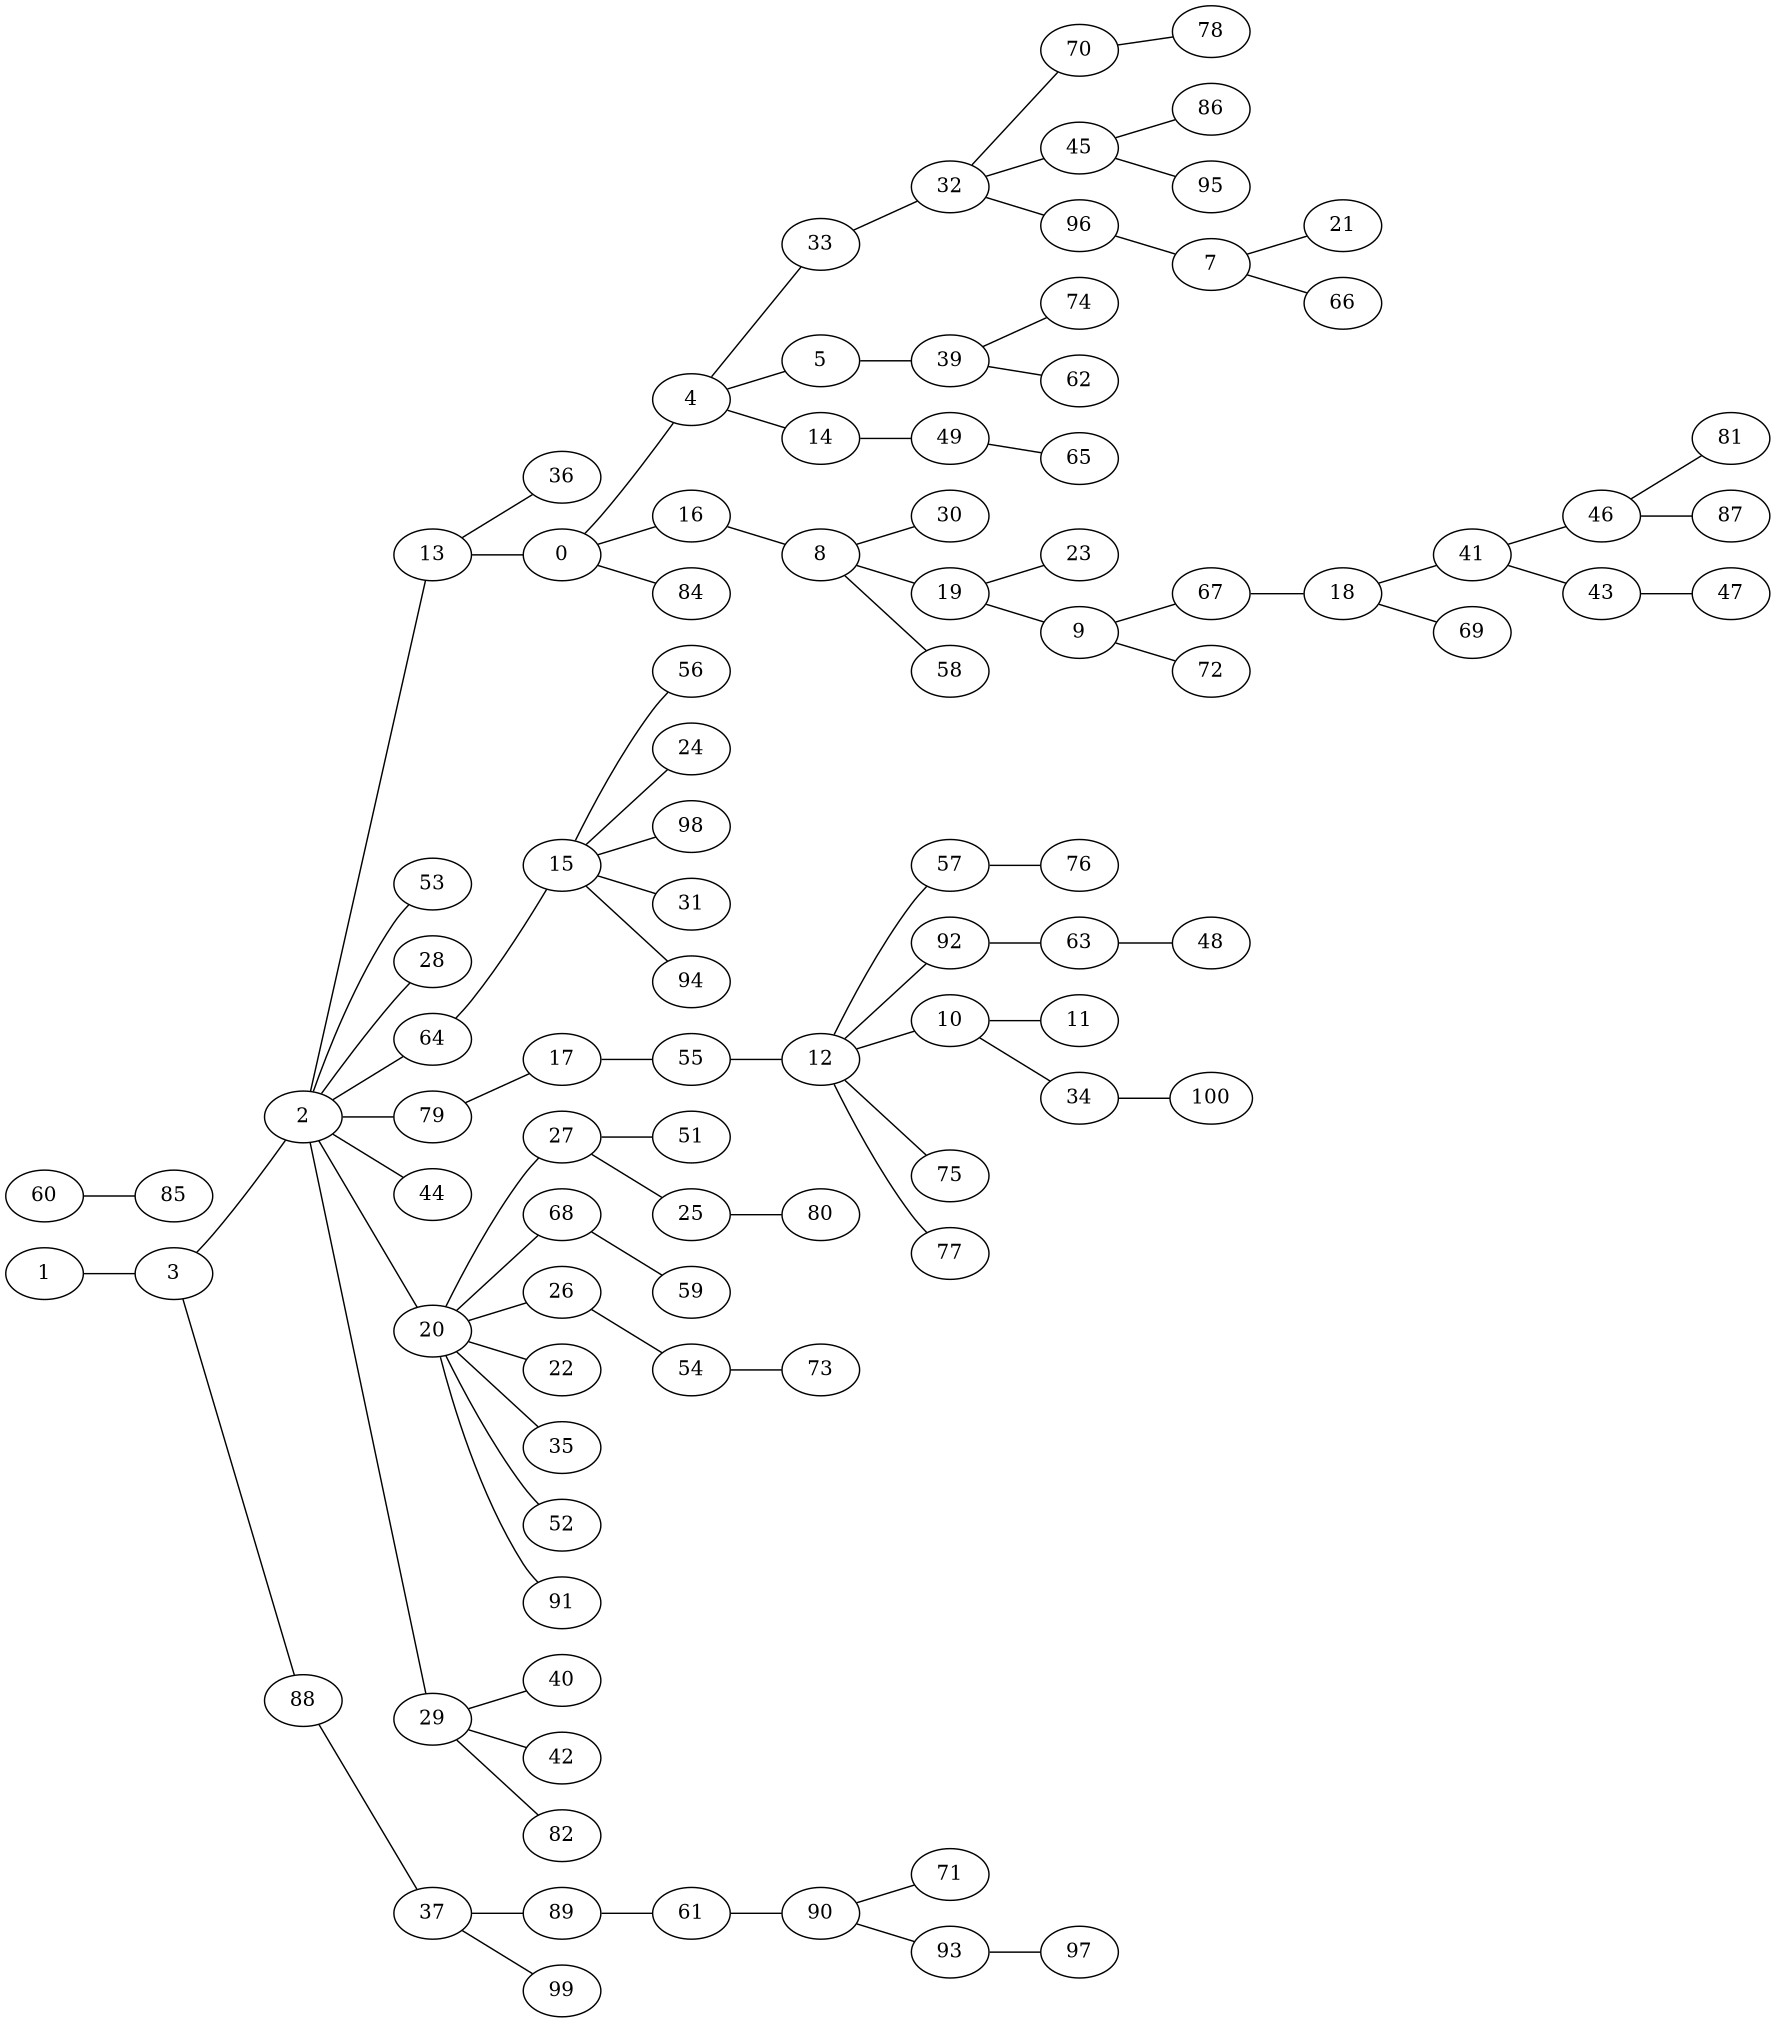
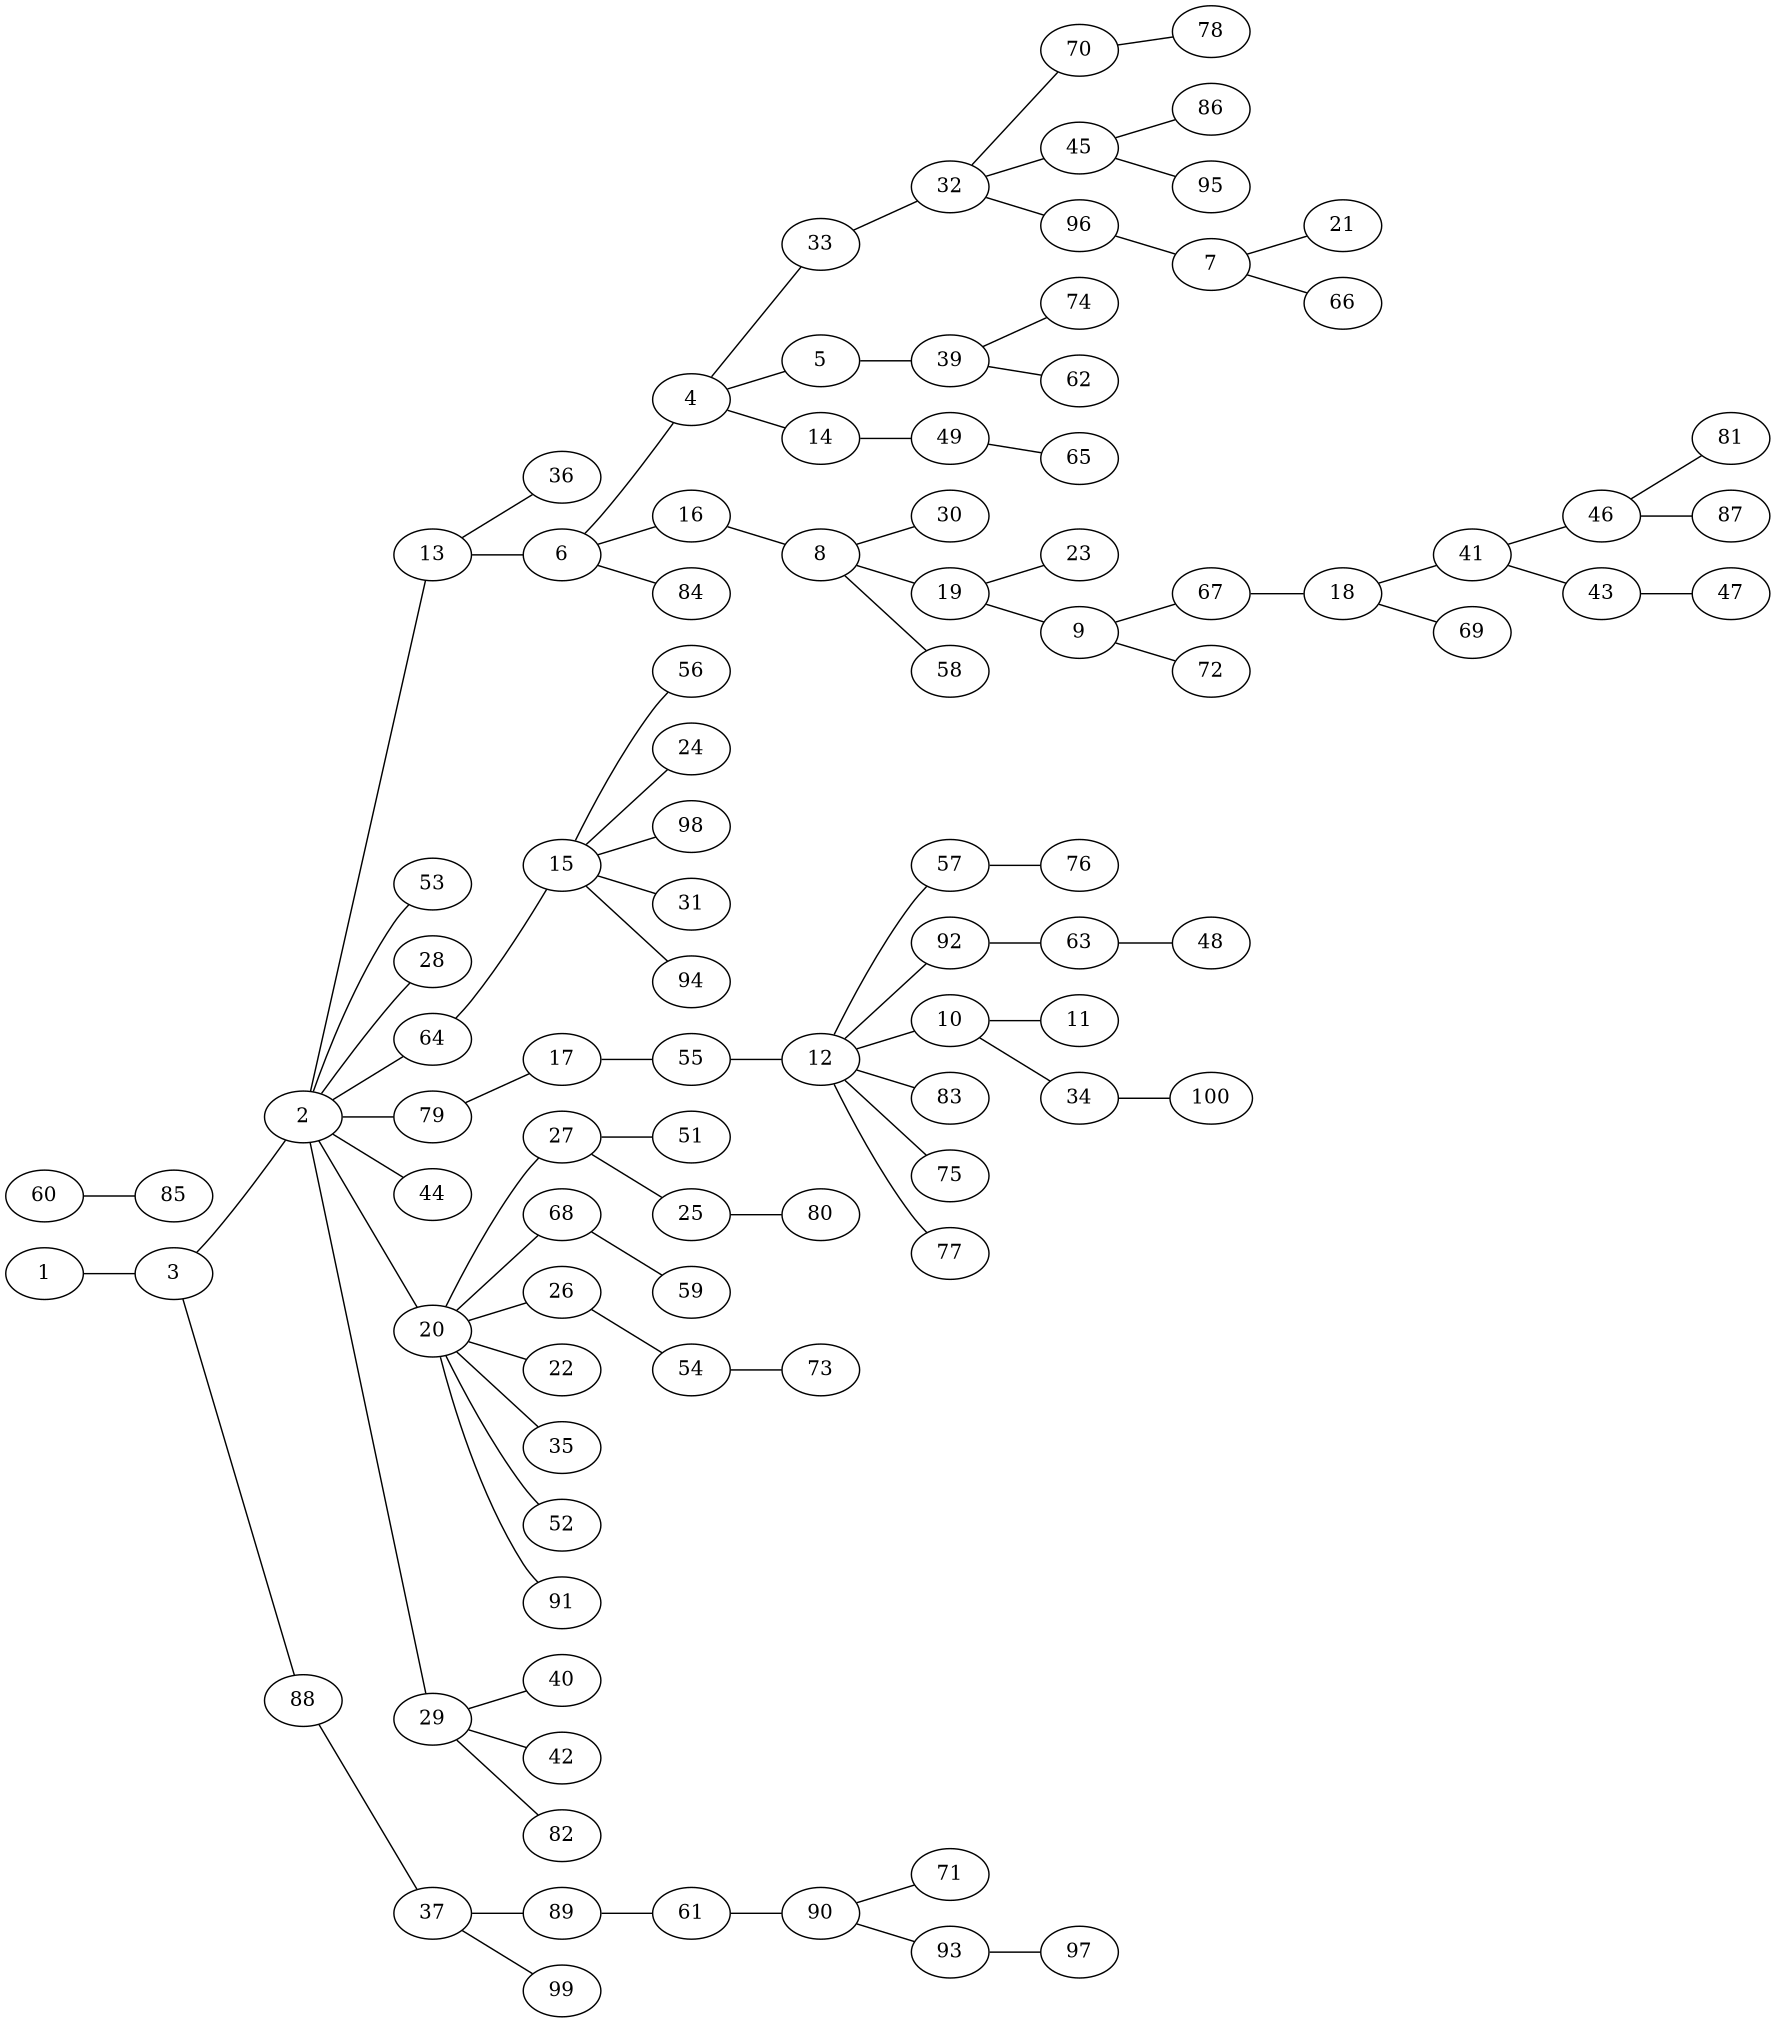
node "0": label "0" -> "6"
node "83": added
